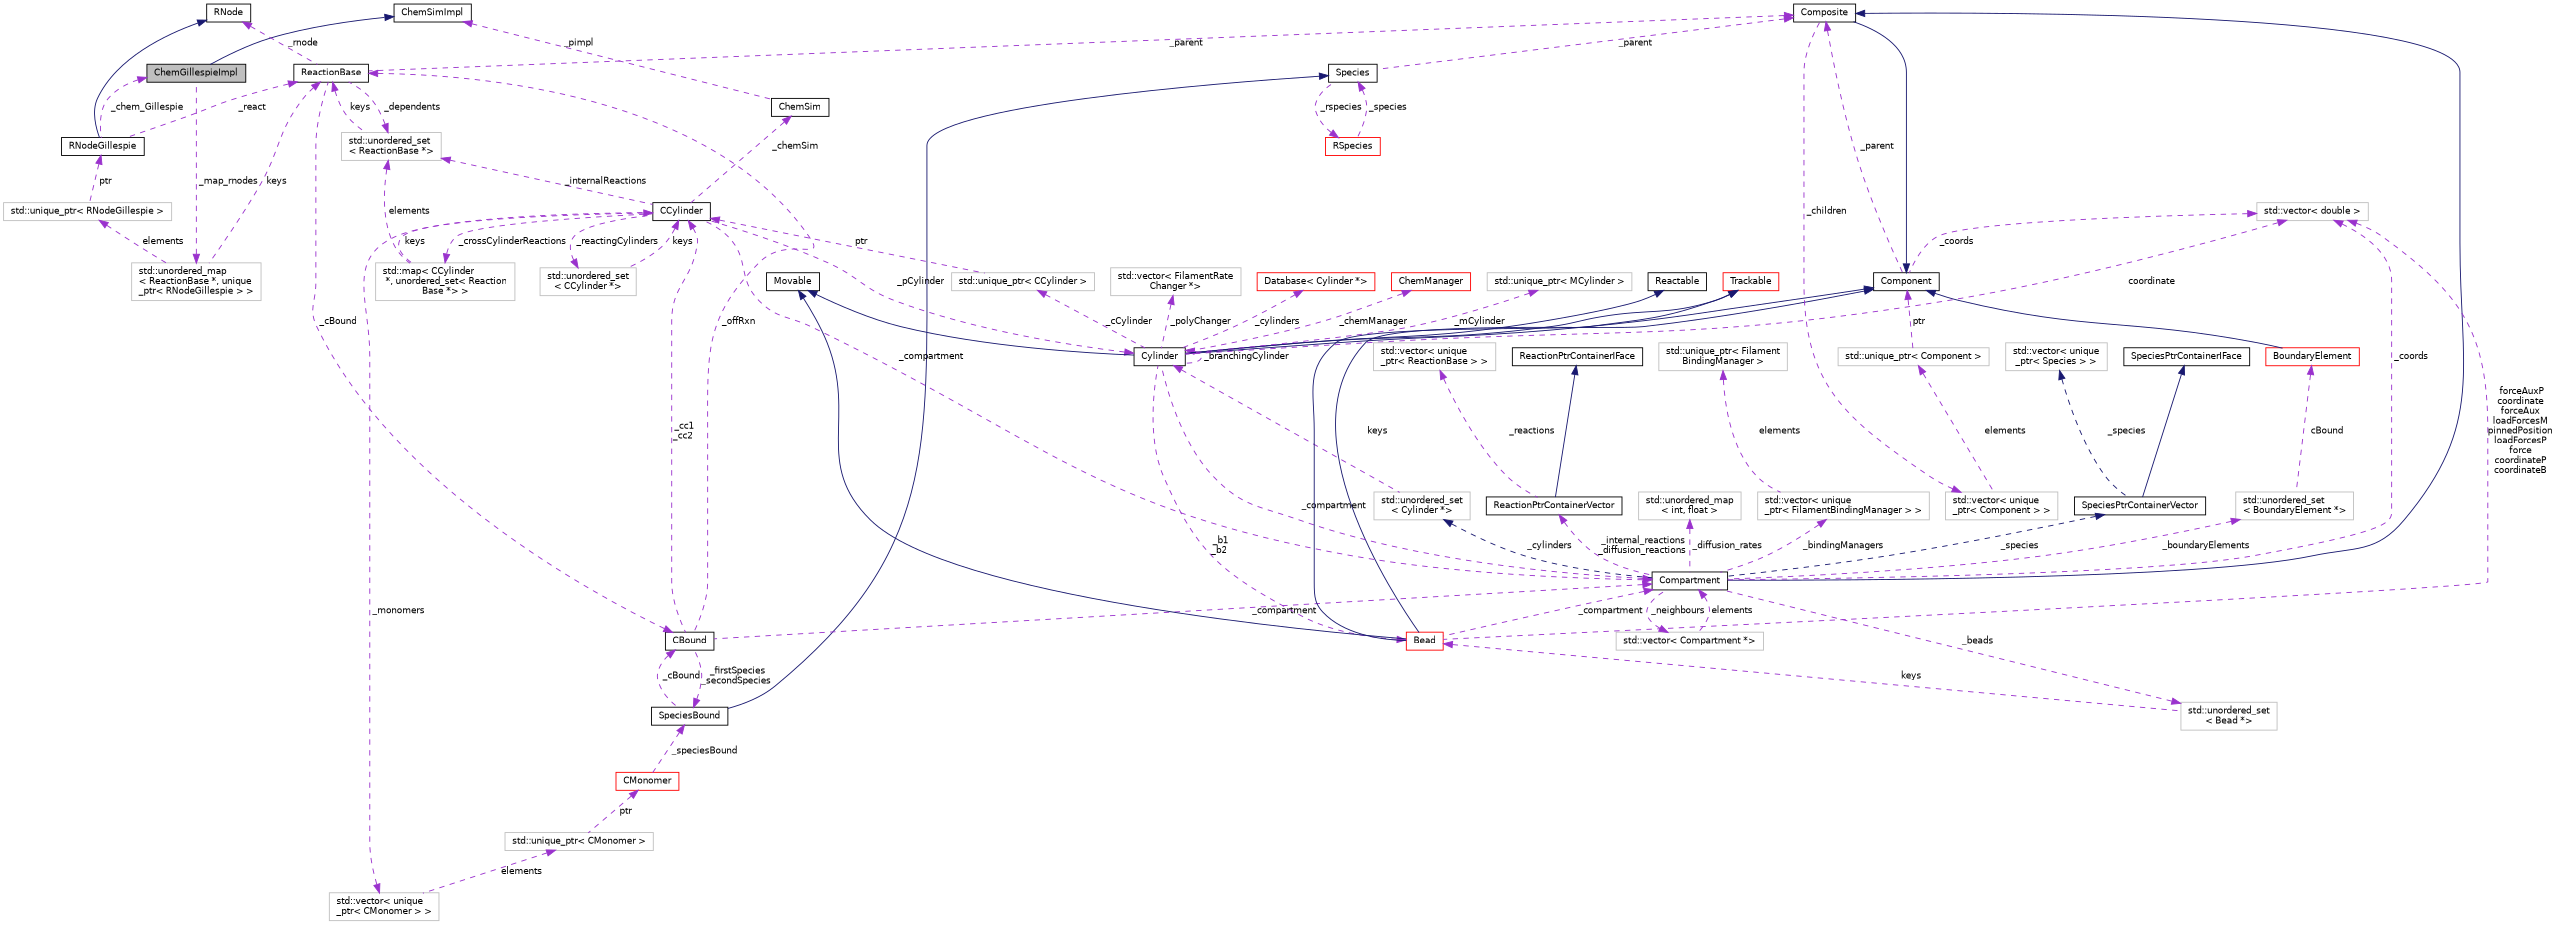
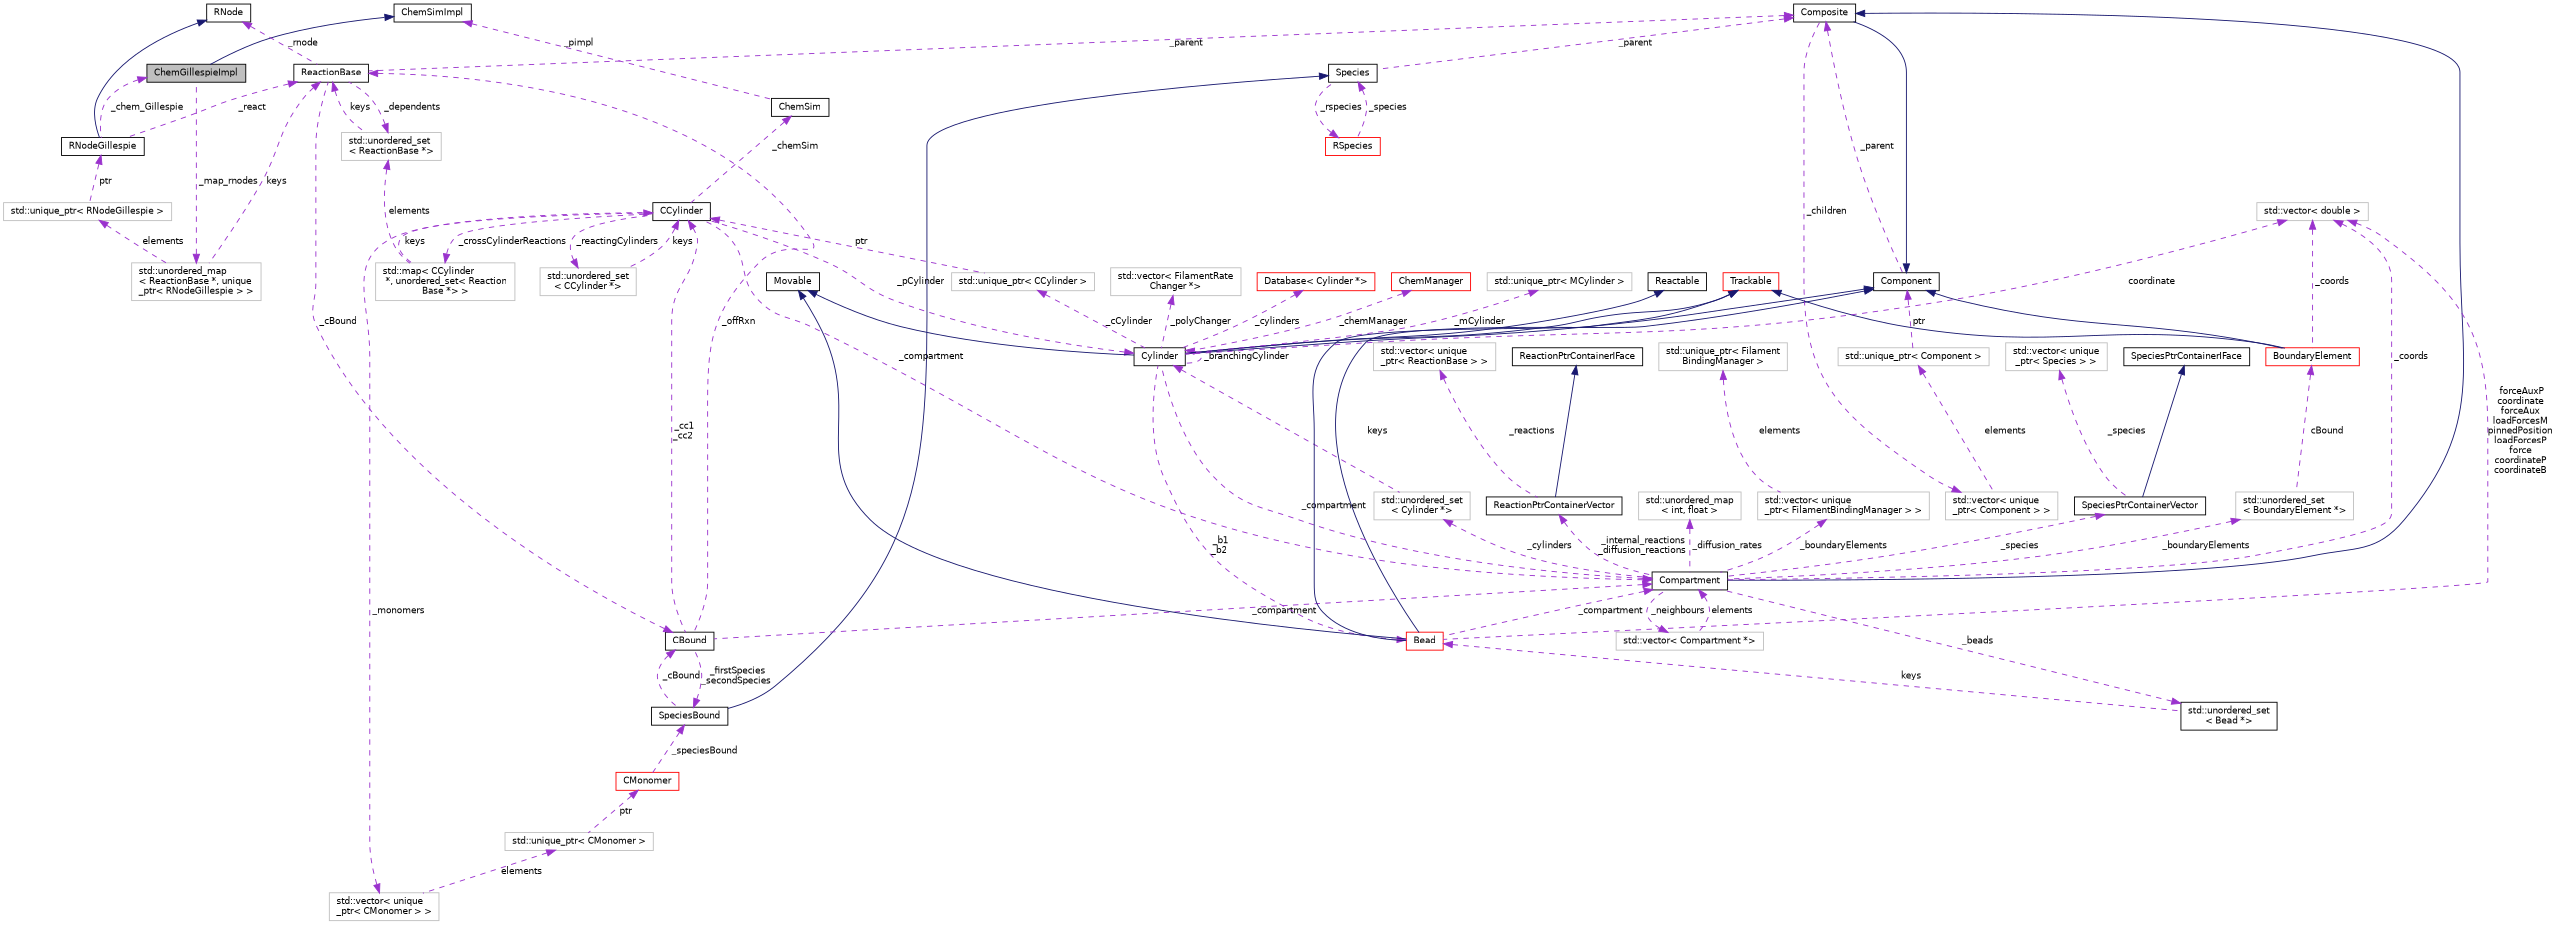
edge "CCylinder" -> "std::unordered_set < ReactionBase *>": removed, label "_internalReactions"
edge "Component" -> "std::vector< double >": now "BoundaryElement" -> "std::vector< double >"
edge "BoundaryElement" -> "Trackable": added
edge "SpeciesPtrContainerVector" -> "std::vector< unique _ptr< Species > >": color midnightblue -> darkorchid3
edge "Compartment" -> "std::vector< unique _ptr< FilamentBindingManager > >": label " _bindingManagers" -> " _boundaryElements"
edge "Compartment" -> "SpeciesPtrContainerVector": color midnightblue -> darkorchid3
edge "Compartment" -> "std::unordered_set < Cylinder *>": color midnightblue -> darkorchid3
node "std::unordered_set < Bead *>": color grey75 -> black
